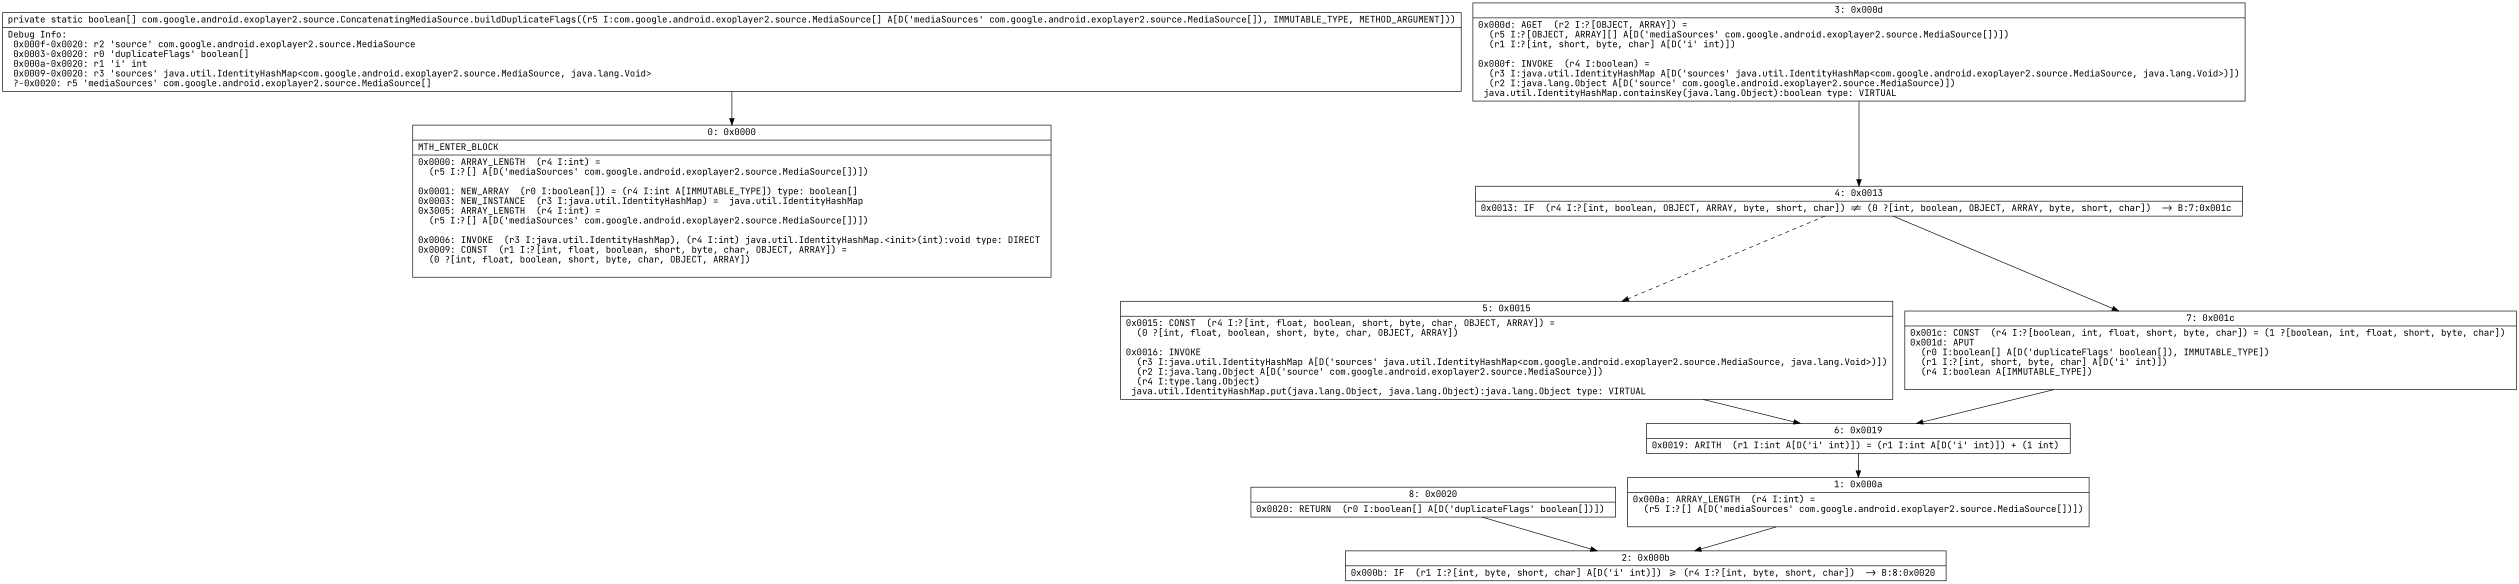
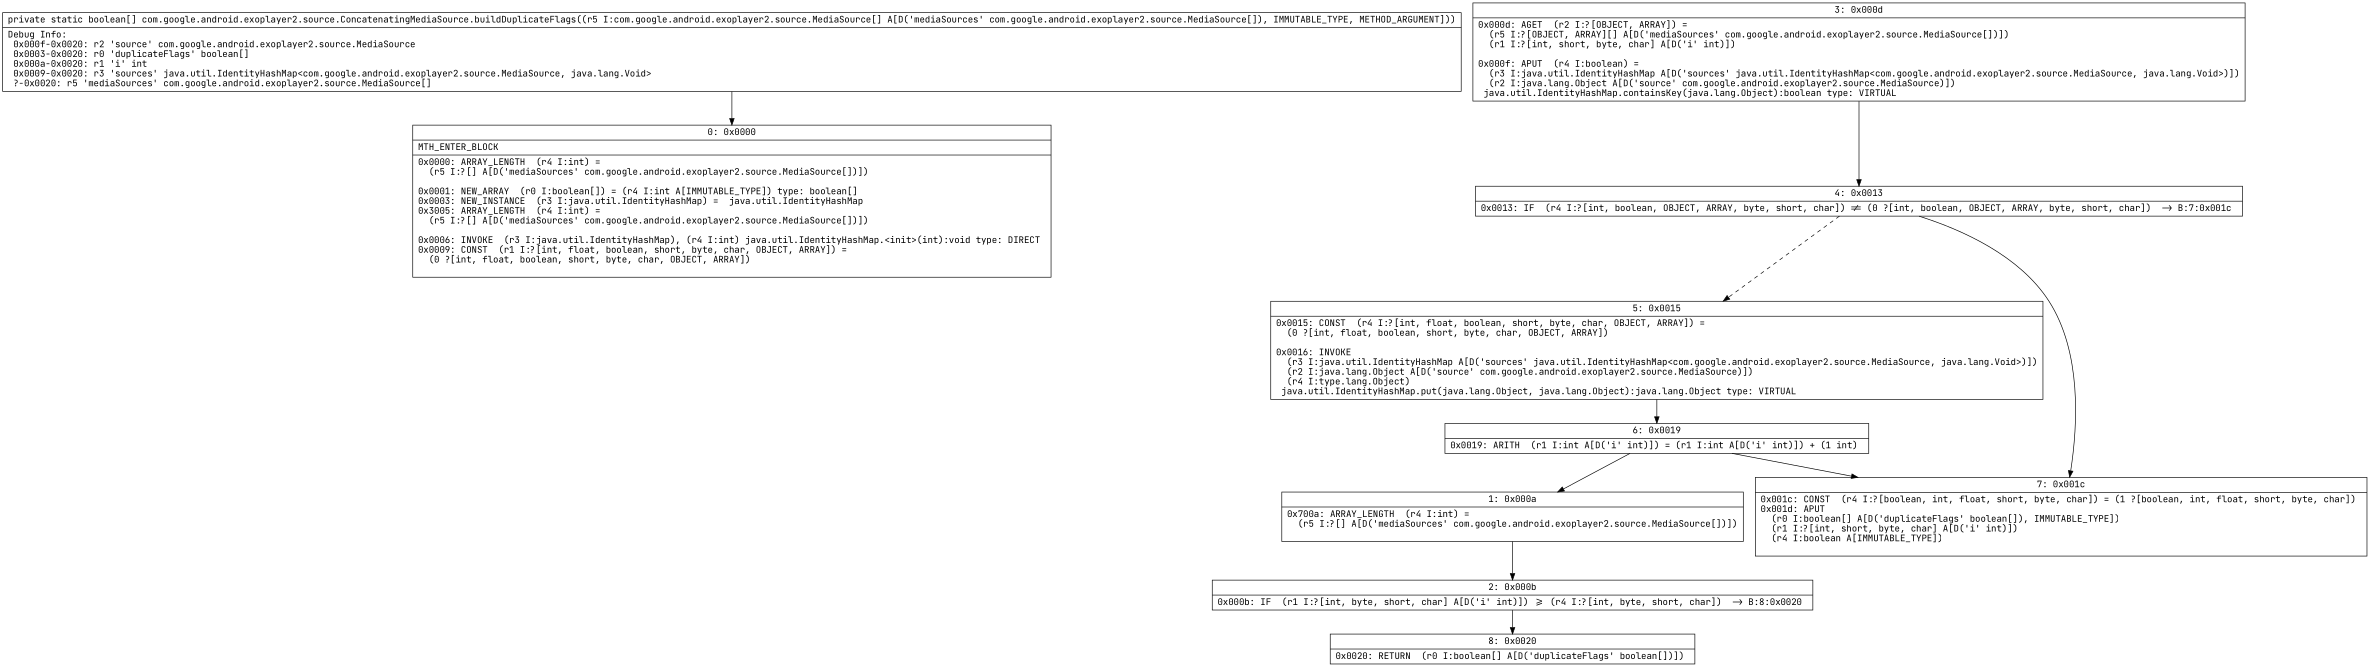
node "3: 0x000d": text "0x000f: INVOKE  (r4 I:boolean) =" -> "0x000f: APUT  (r4 I:boolean) ="
edge "7: 0x001c" -> "6: 0x0019": reversed
node "1: 0x000a": text "0x000a: ARRAY_LENGTH  (r4 I:int) =" -> "0x700a: ARRAY_LENGTH  (r4 I:int) ="
edge "8: 0x0020" -> "2: 0x000b": reversed
